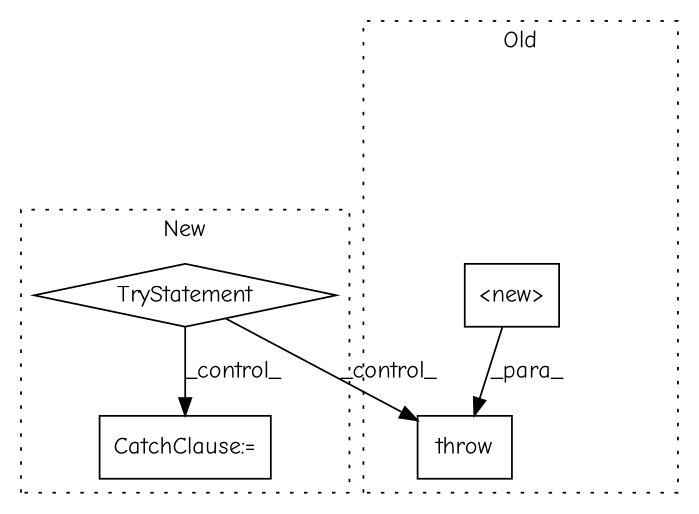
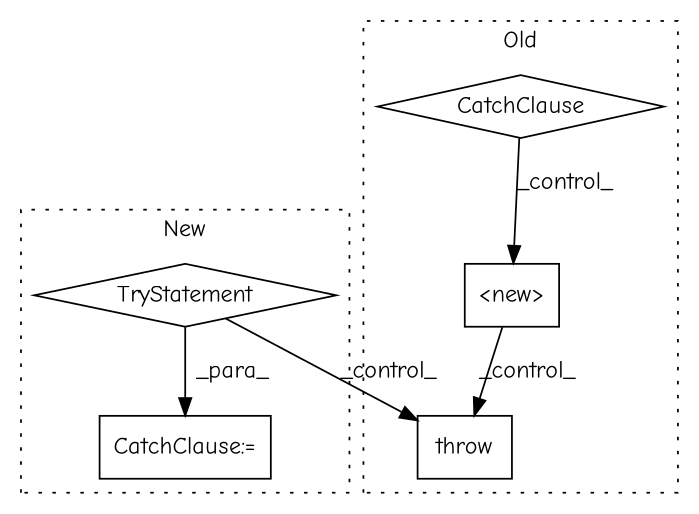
node "CatchClause": added
edge "TryStatement" -> "CatchClause:=": label "_control_" -> "_para_"
edge "<new>" -> "throw": label "_para_" -> "_control_"
